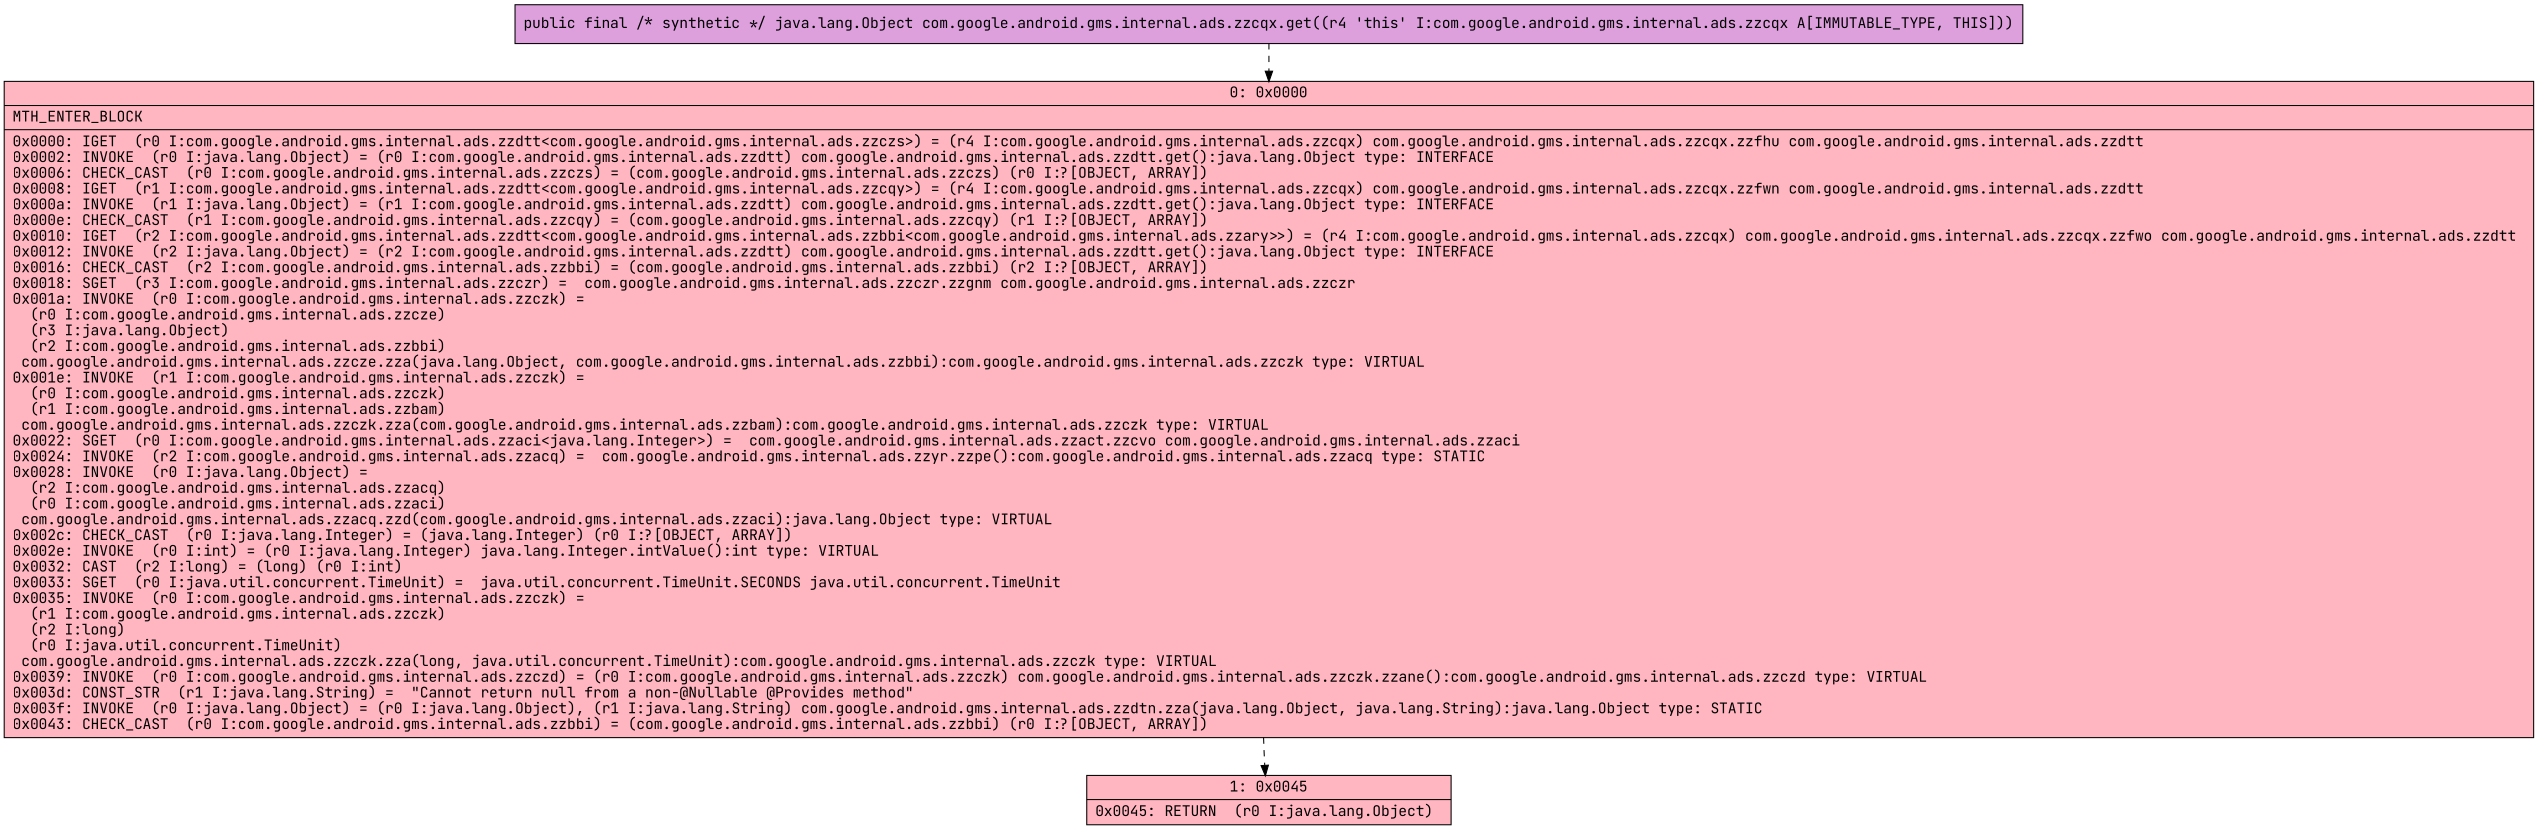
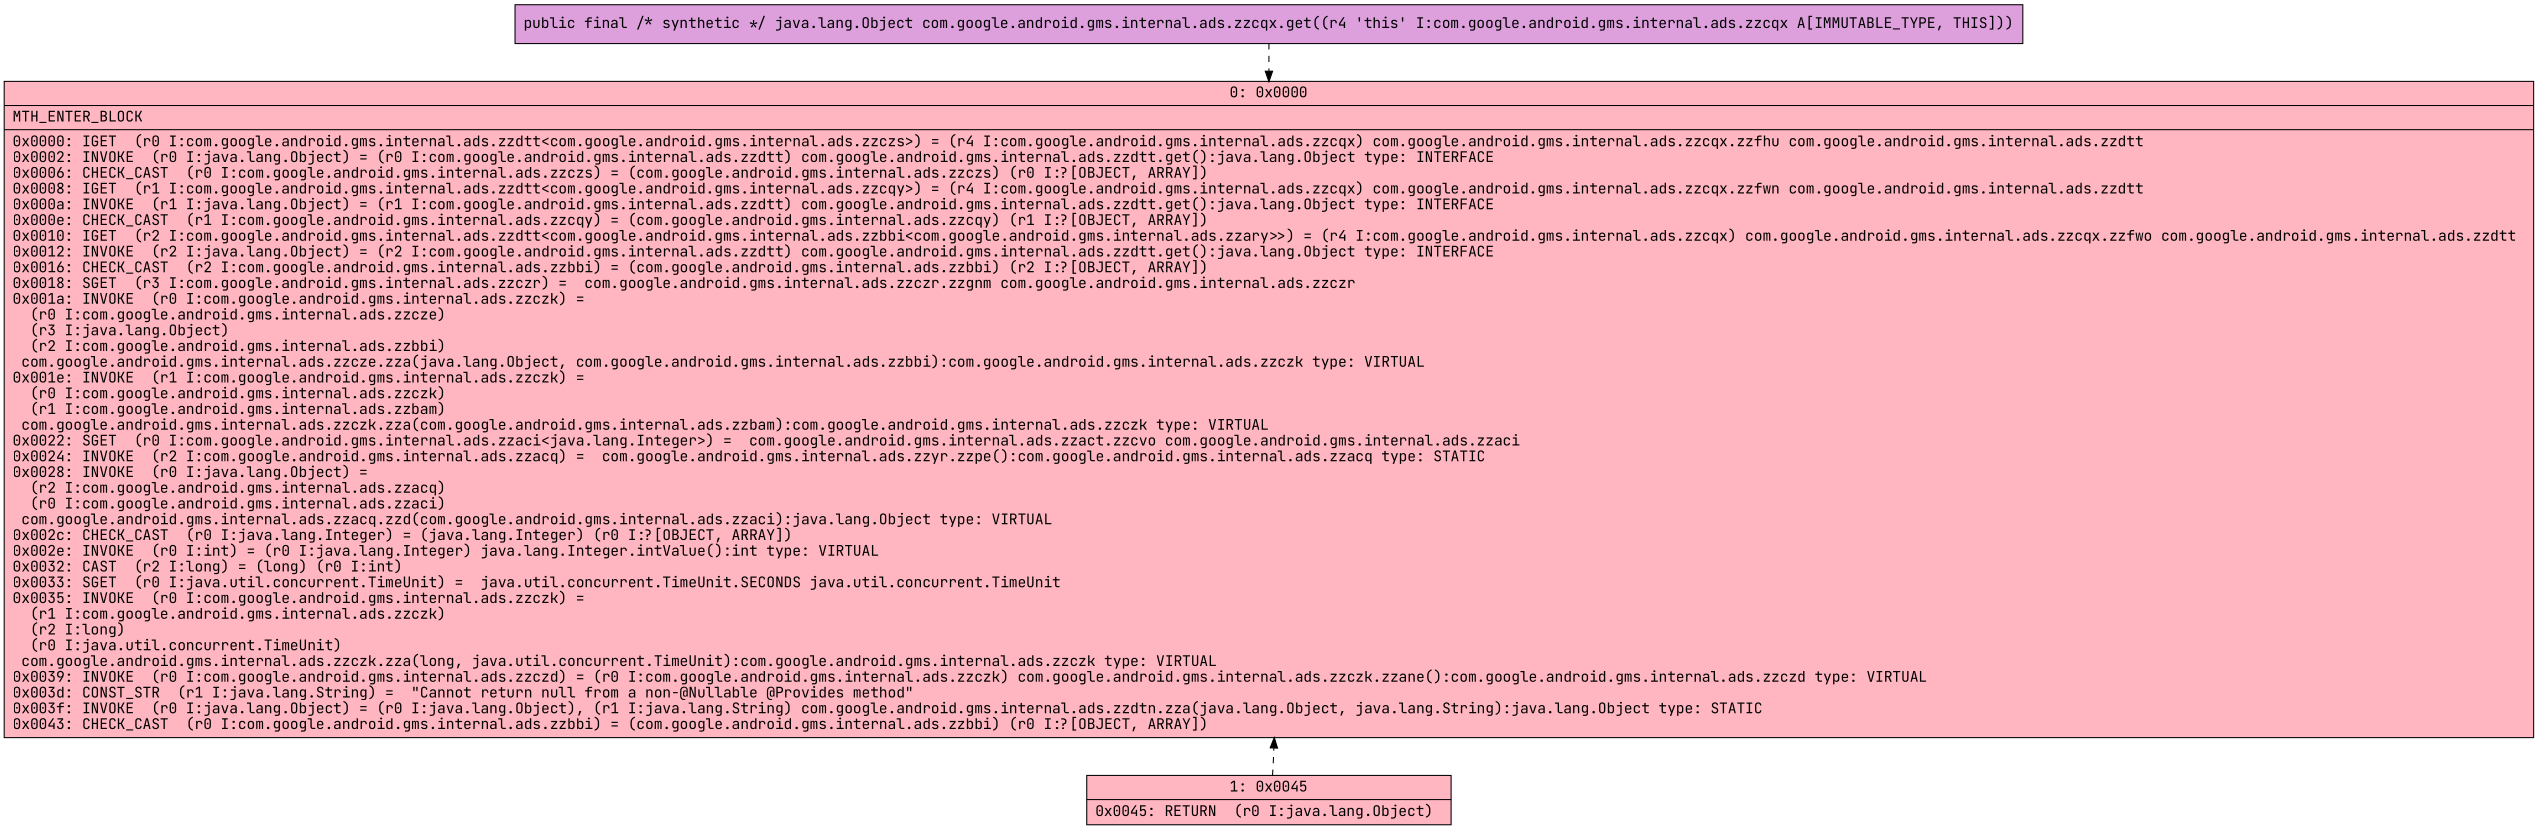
edge "0: 0x0000" -> "1: 0x0045": reversed
